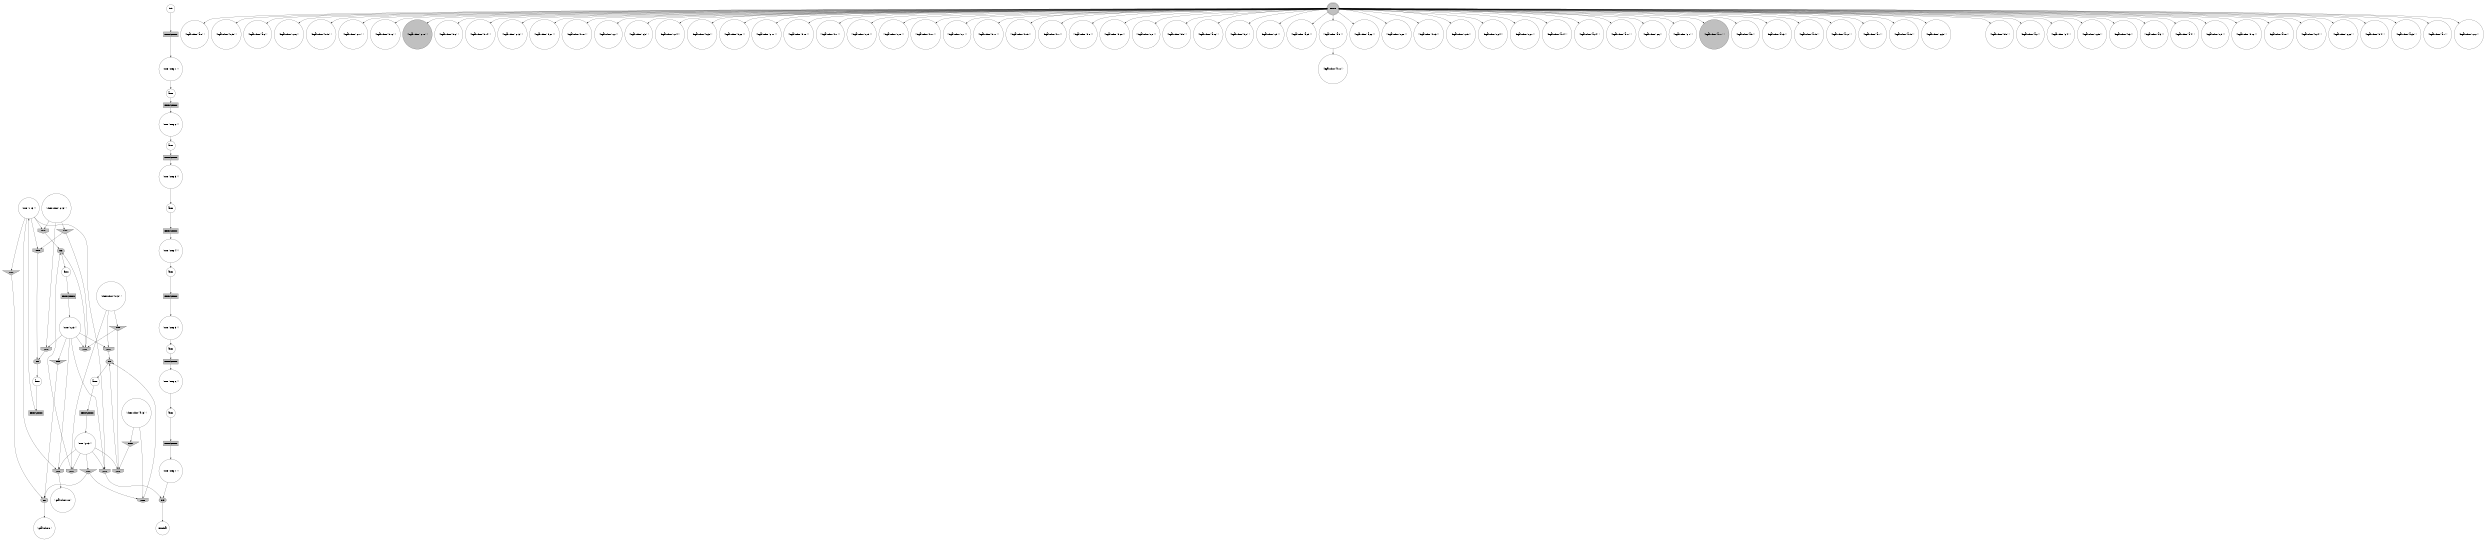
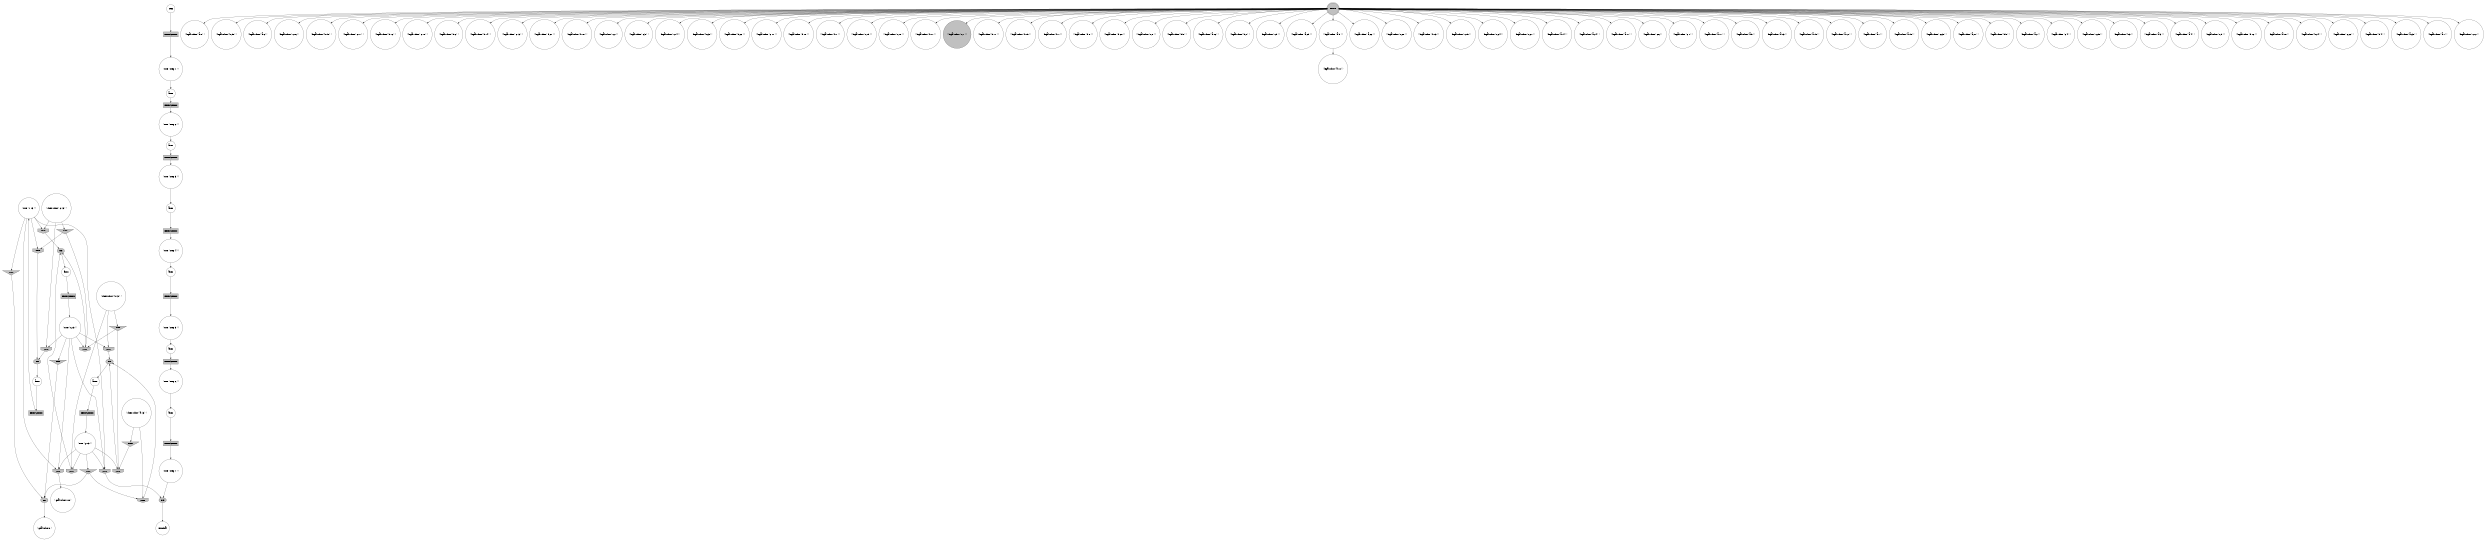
node "init": label "init" -> "step"
node "( legal robot ( c 10 ) )": fillcolor grey -> white
node "( legal robot ( c 7 ) )": fillcolor white -> grey
node "( legal robot ( a 17 ) )": fillcolor grey -> white
node "( legal robot ( a 21 ) )": added
